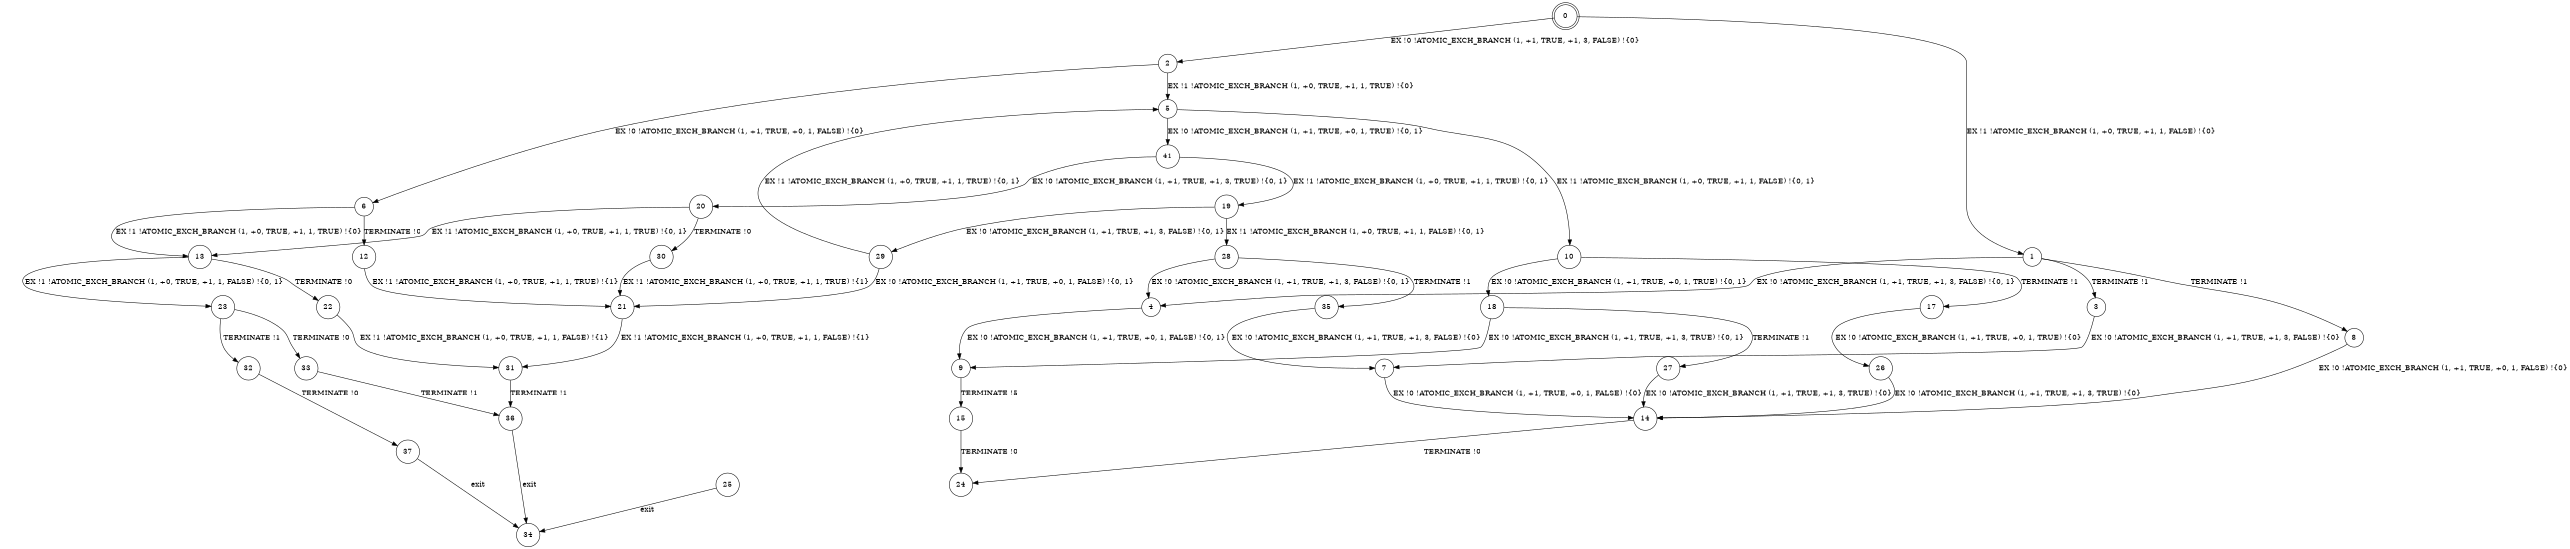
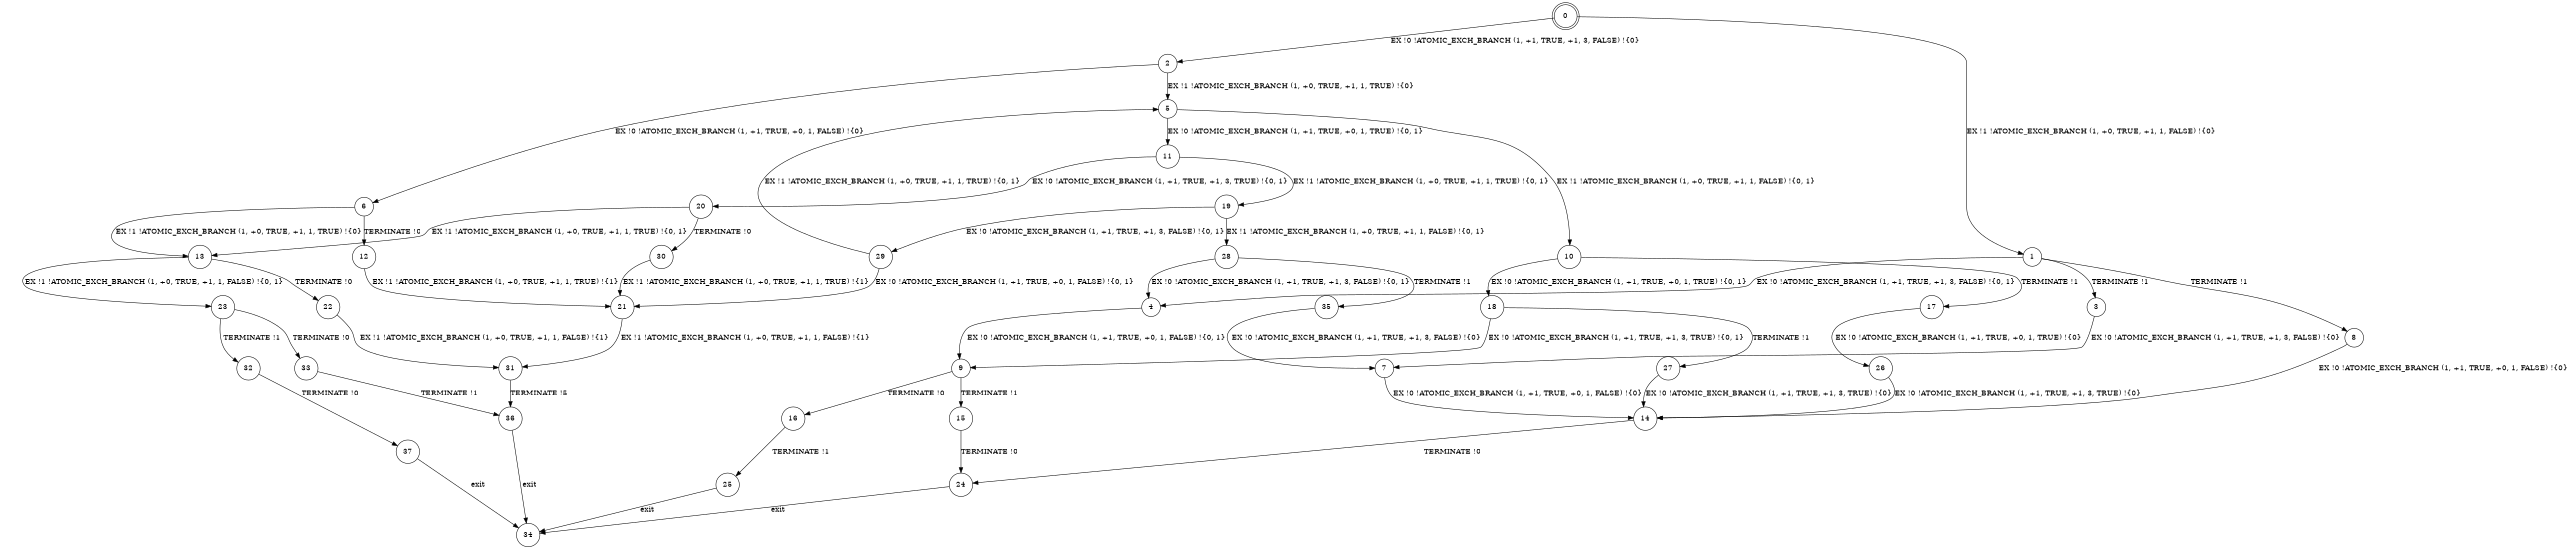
node "41": label "41" -> "11"
edge "31" -> "36": label "TERMINATE !1" -> "TERMINATE !5"
edge "9" -> "15": label "TERMINATE !5" -> "TERMINATE !1"
node "16": added
edge "24" -> "34": added, label "exit"
